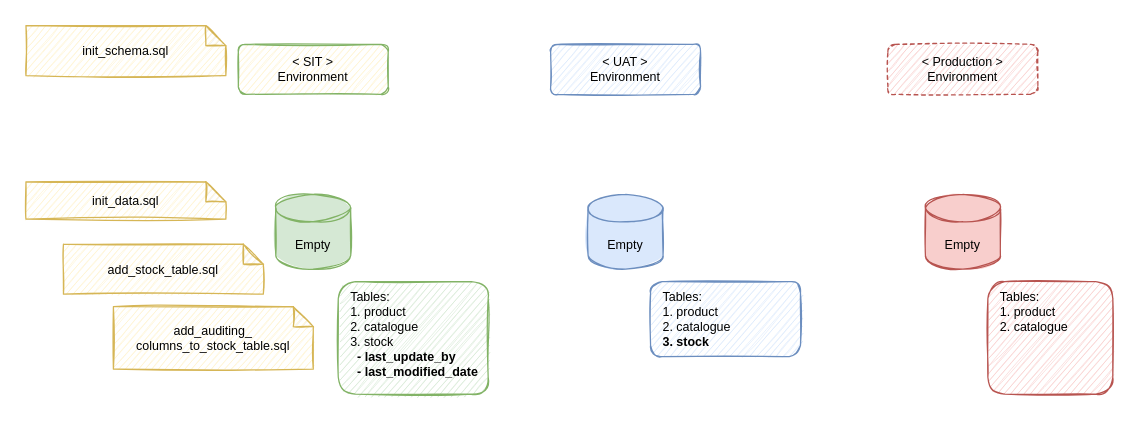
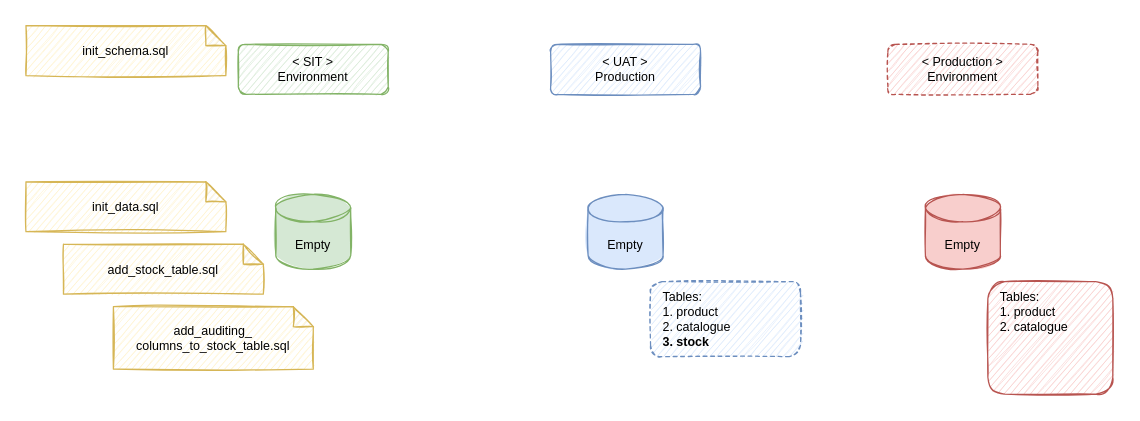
node "< SIT >Environment": fillcolor #fff2cc -> #d5e8d4
node "< UAT >Environment": label "< UAT >Environment" -> "< UAT >Production"
node "init_data.sql": size 200x38 -> 200x50
node "Tables: 1. product 2. catalogue 3. stock": style solid -> dashed
node "Tables: 1. product 2. catalogue 3. stock - last_update_by - last_modified_date": removed
